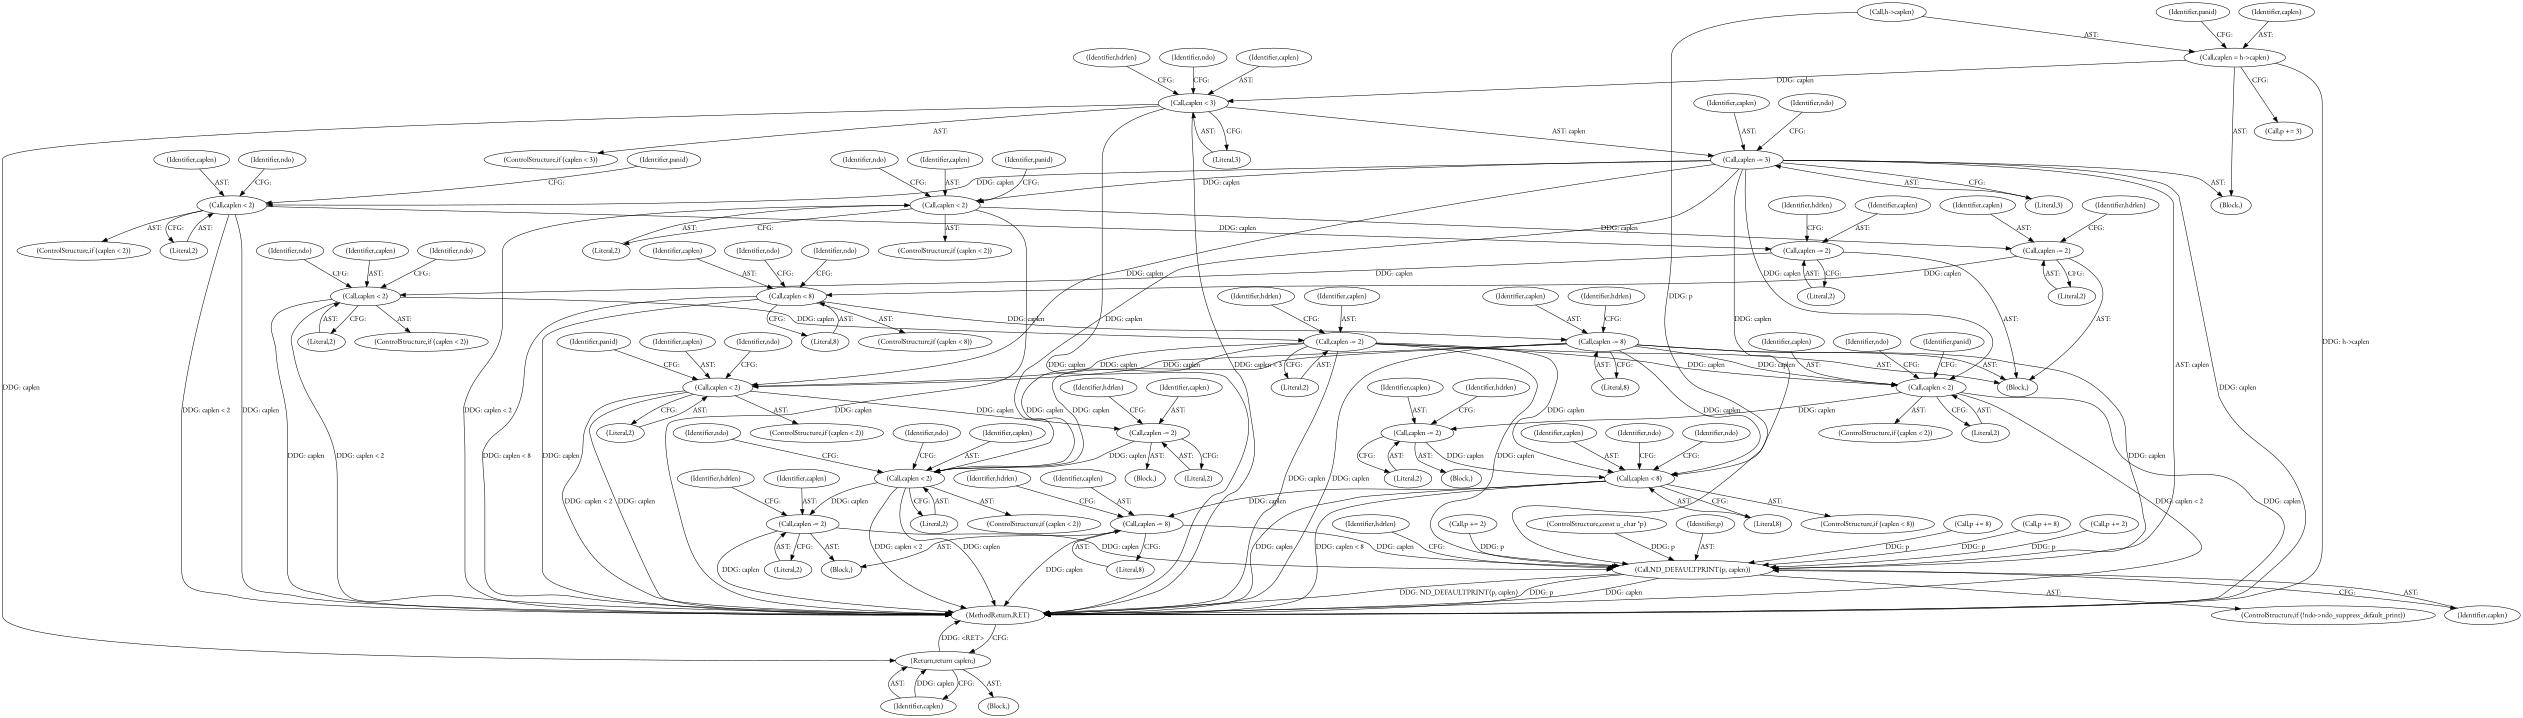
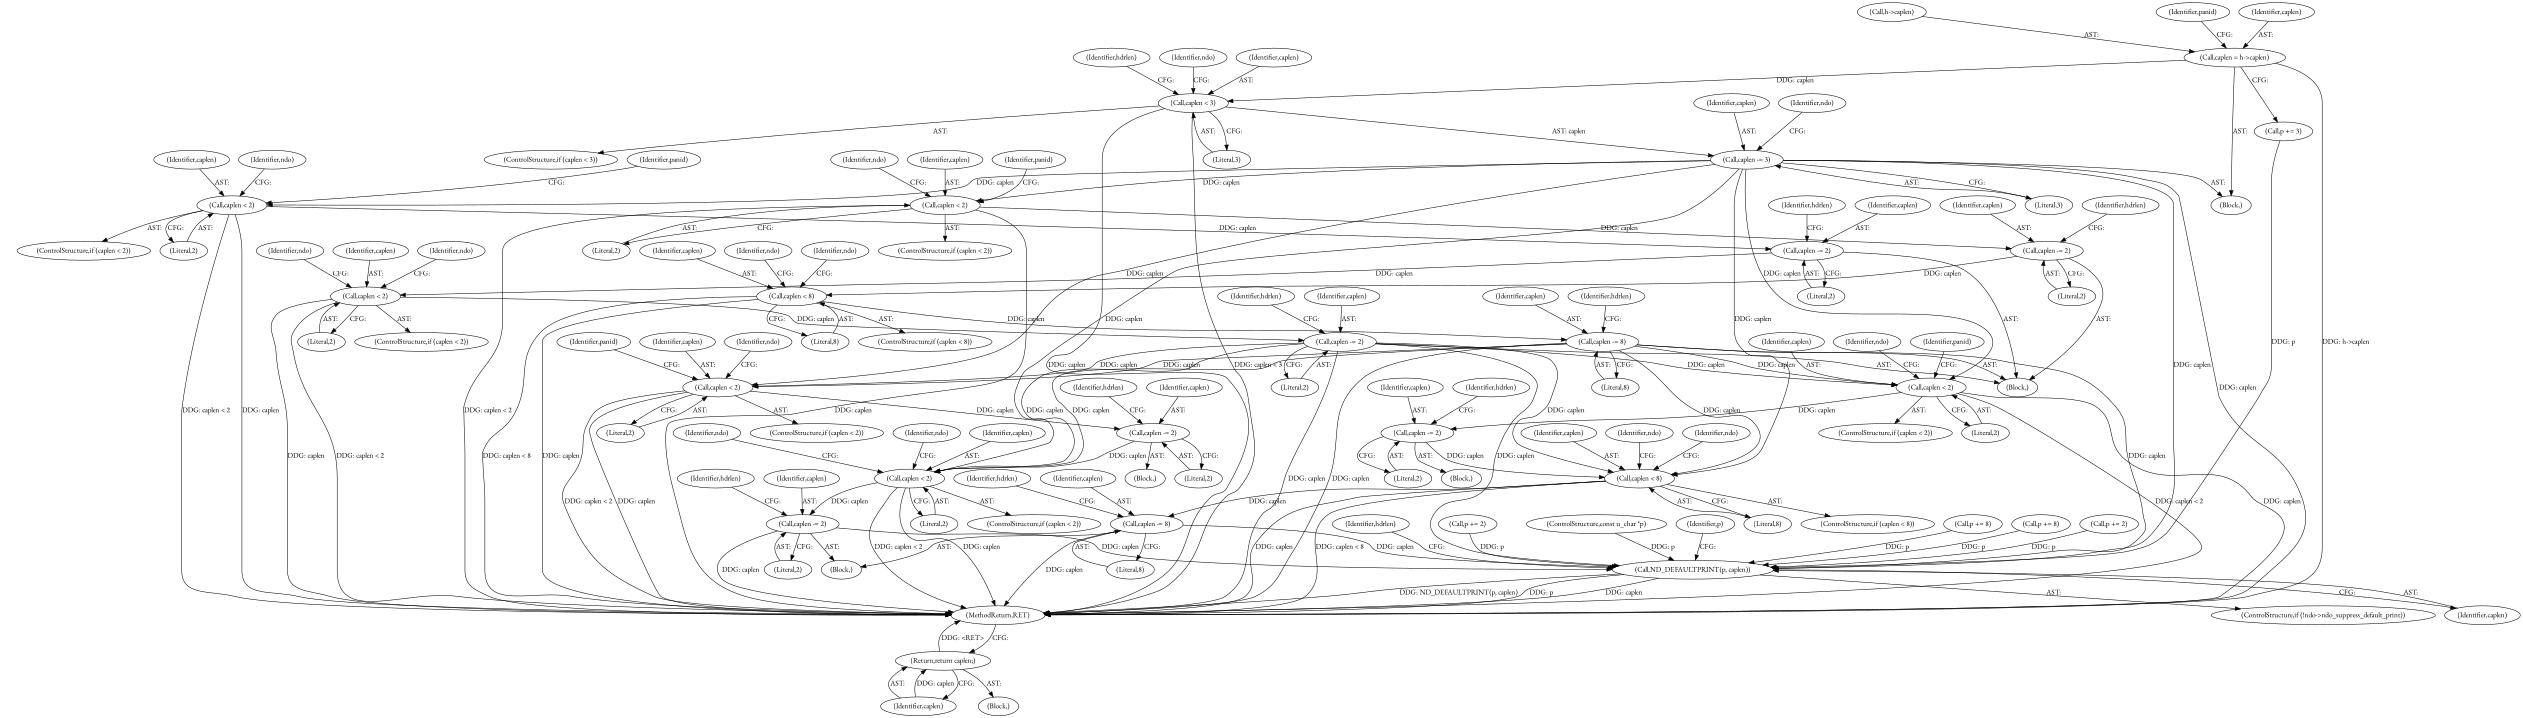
edge "(Call,caplen < 3)" -> "(Return,return caplen;)": removed, label "DDG: caplen"
edge "(Call,caplen -= 3)" -> "(Call,ND_DEFAULTPRINT(p, caplen))": label "AST: caplen" -> "DDG: caplen"
edge "(Call,h->caplen)" -> "(Call,ND_DEFAULTPRINT(p, caplen))": now "(Call,p += 3)" -> "(Call,ND_DEFAULTPRINT(p, caplen))"
edge "(Identifier,p)" -> "(Call,ND_DEFAULTPRINT(p, caplen))": label "AST: " -> "CFG: "
